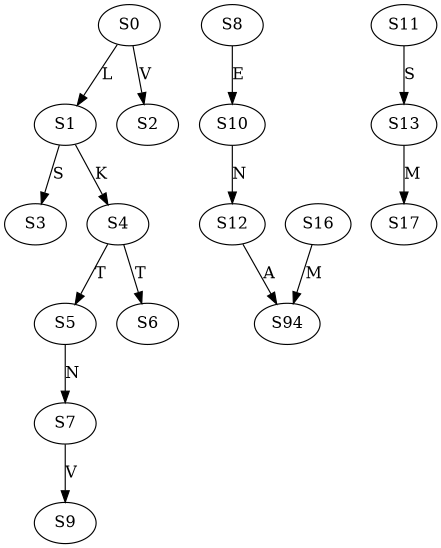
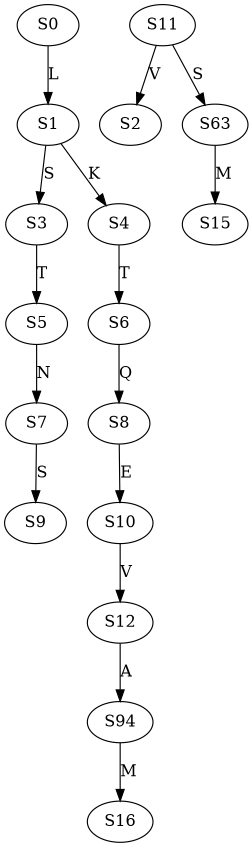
edge "S0" -> "S2": now "S11" -> "S2"
node "S13": label "S13" -> "S63"
edge "S10" -> "S12": label "N" -> "V"
node "S17": label "S17" -> "S15"
edge "S4" -> "S5": now "S3" -> "S5"
edge "S16" -> "S94": reversed
edge "S6" -> "S8": added, label "Q"
edge "S7" -> "S9": label "V" -> "S"
